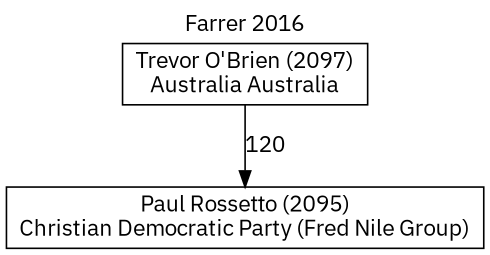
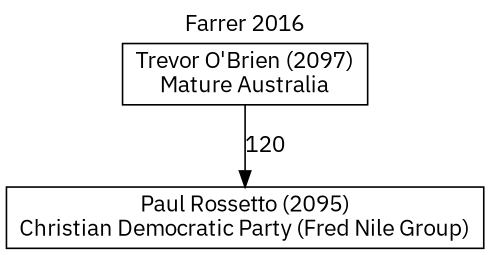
node "Trevor O'Brien (2097) Australia Australia": label "Trevor O'Brien (2097) Australia Australia" -> "Trevor O'Brien (2097) Mature Australia"
